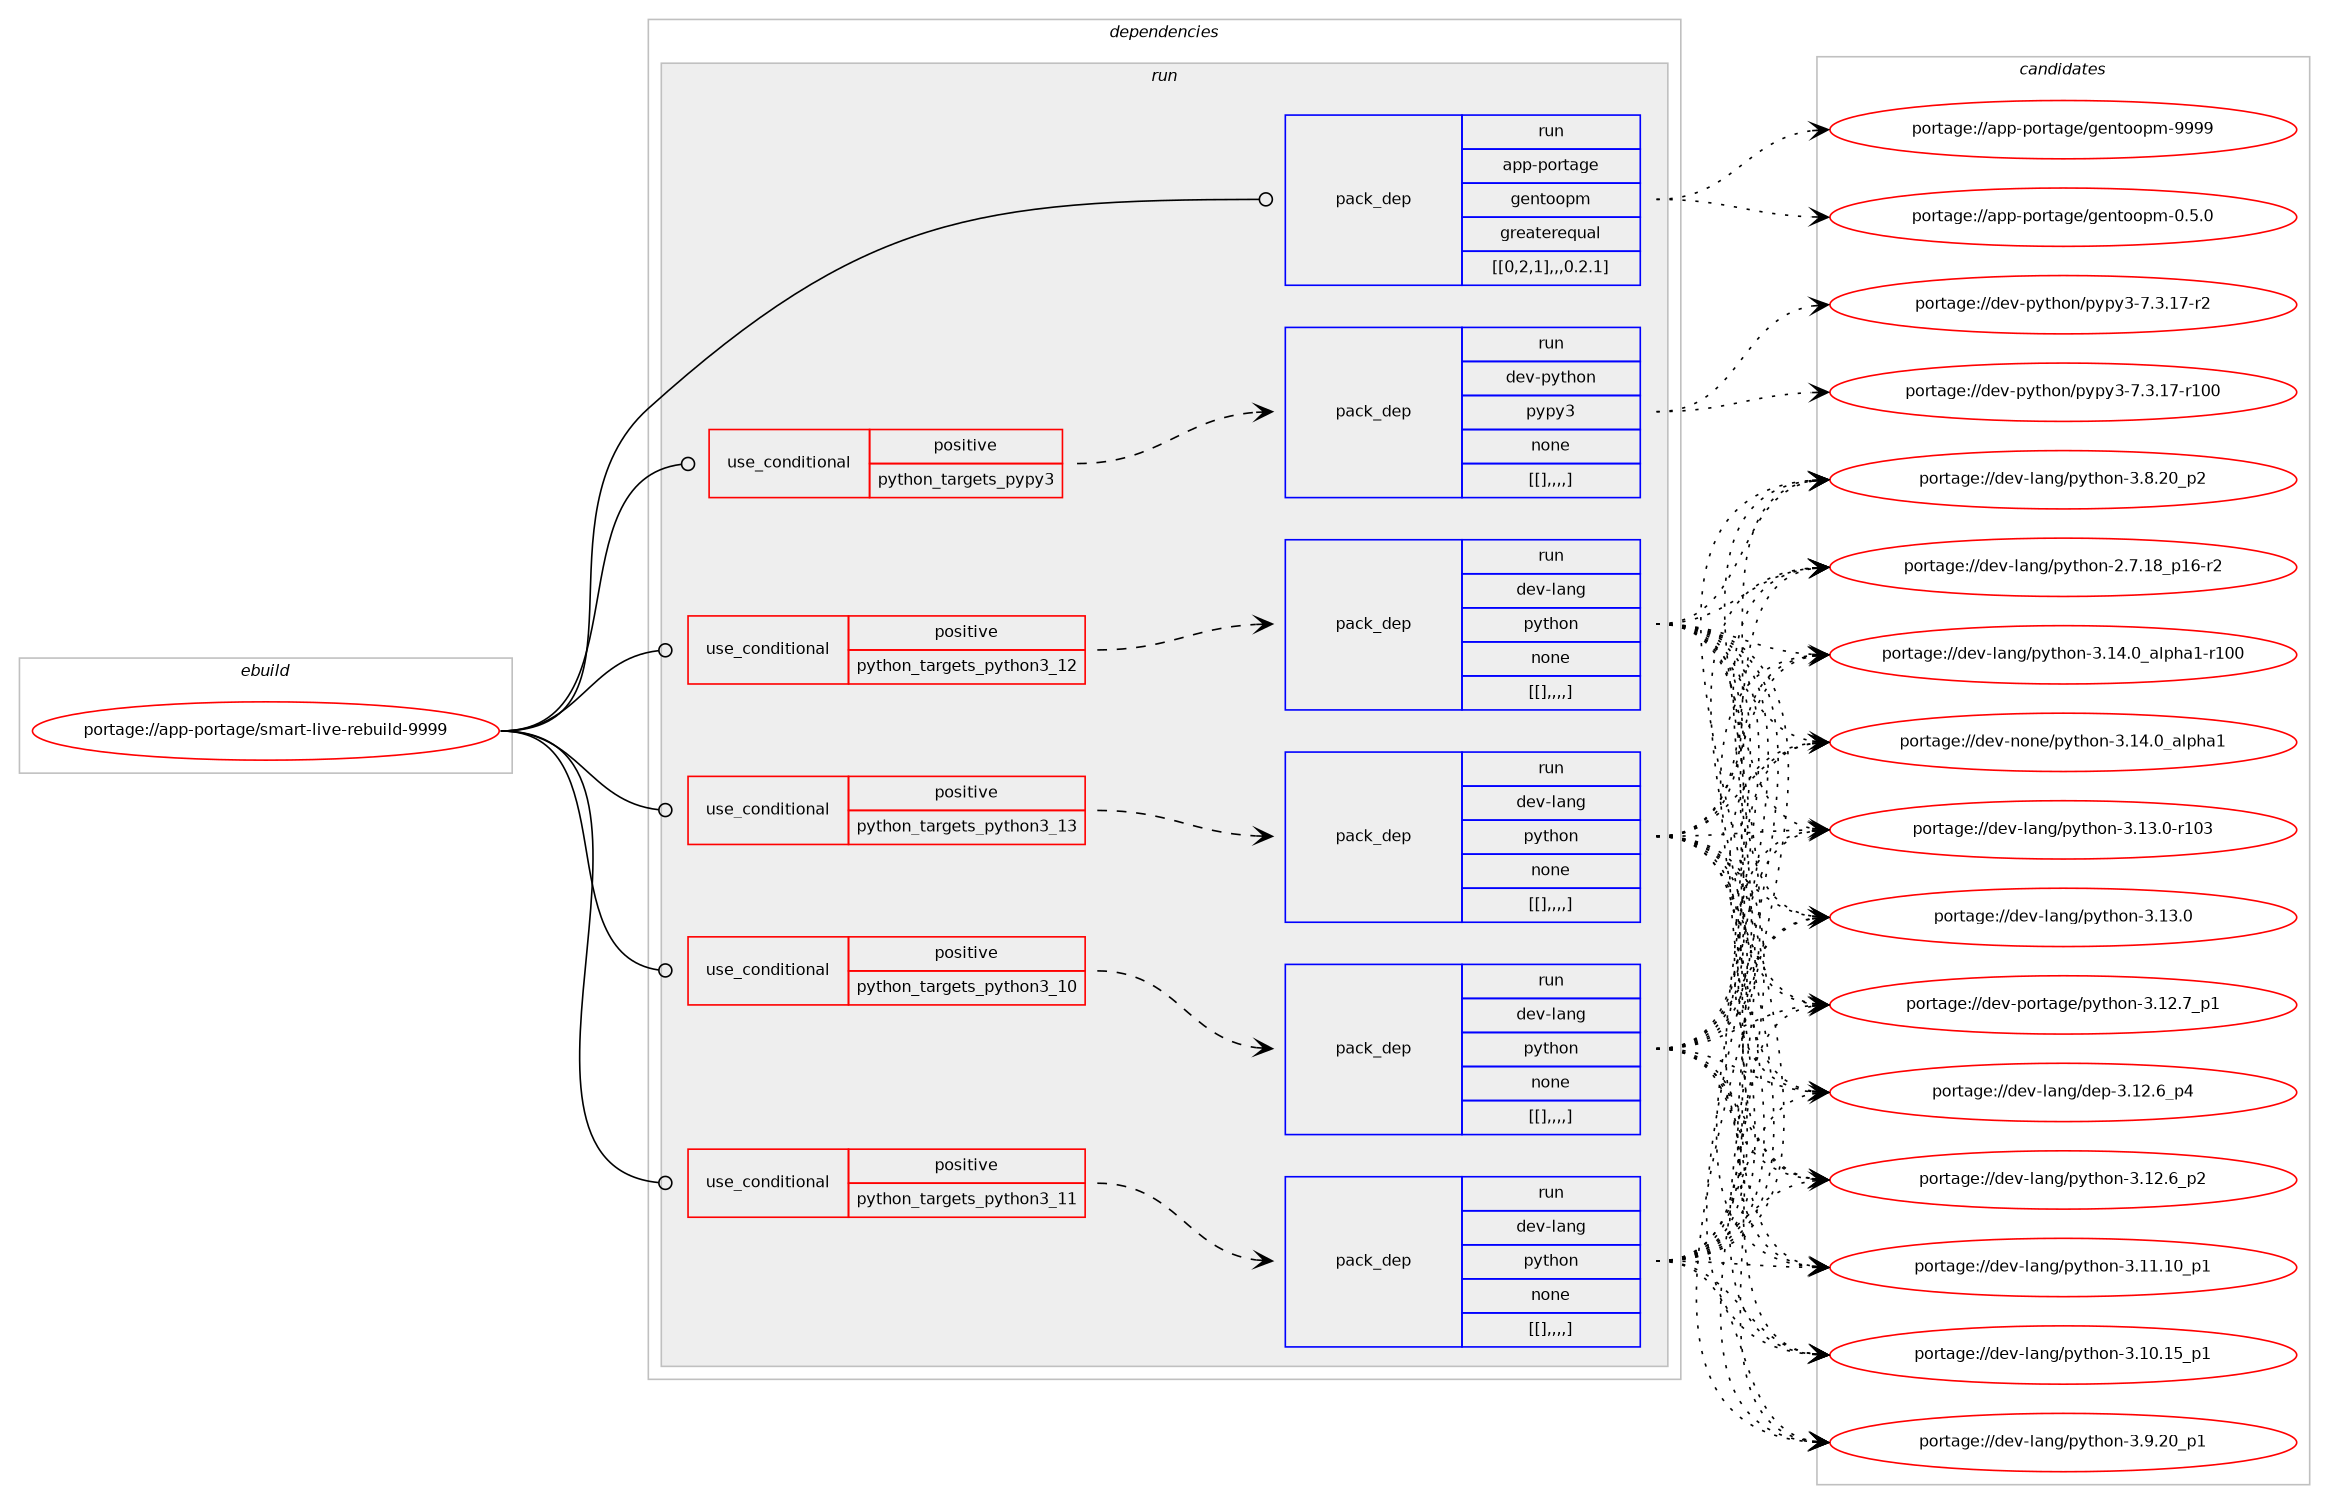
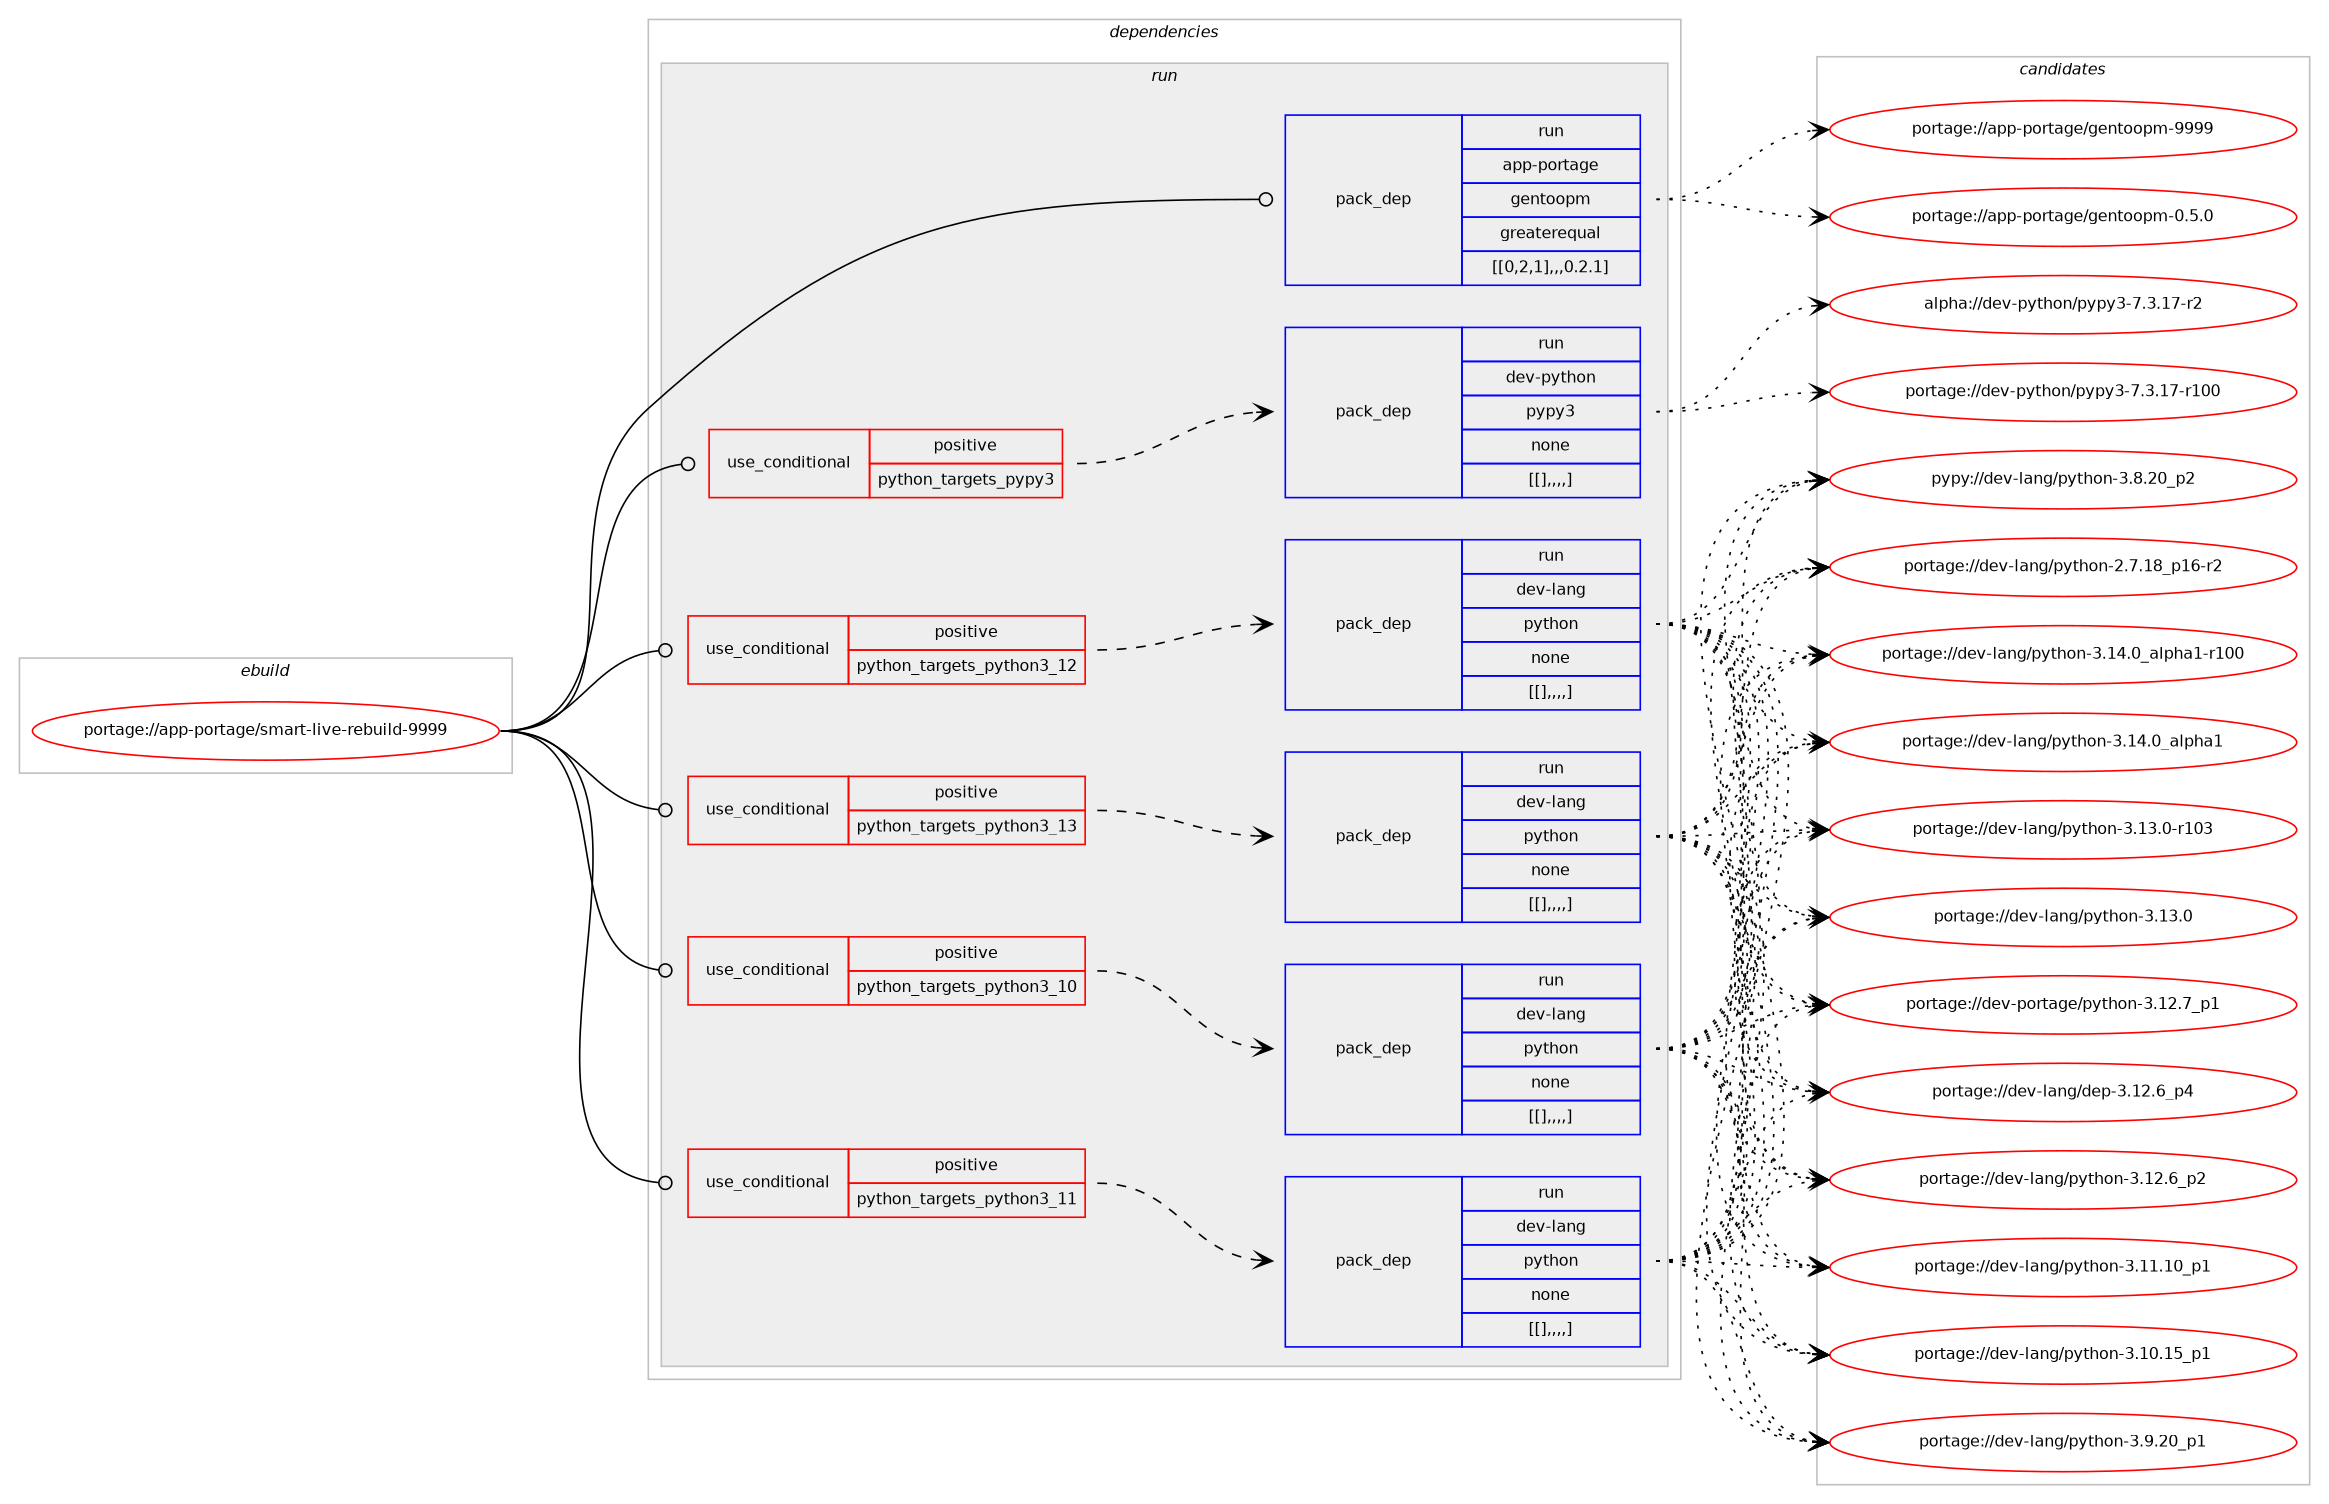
node "portage://dev-python/pypy3-7.3.17-r2": label "portage://dev-python/pypy3-7.3.17-r2" -> "alpha://dev-python/pypy3-7.3.17-r2"
node "portage://dev-lang/python-3.8.20_p2": label "portage://dev-lang/python-3.8.20_p2" -> "pypy://dev-lang/python-3.8.20_p2"
node "portage://dev-none/python-3.14.0_alpha1": label "portage://dev-none/python-3.14.0_alpha1" -> "portage://dev-lang/python-3.14.0_alpha1"
